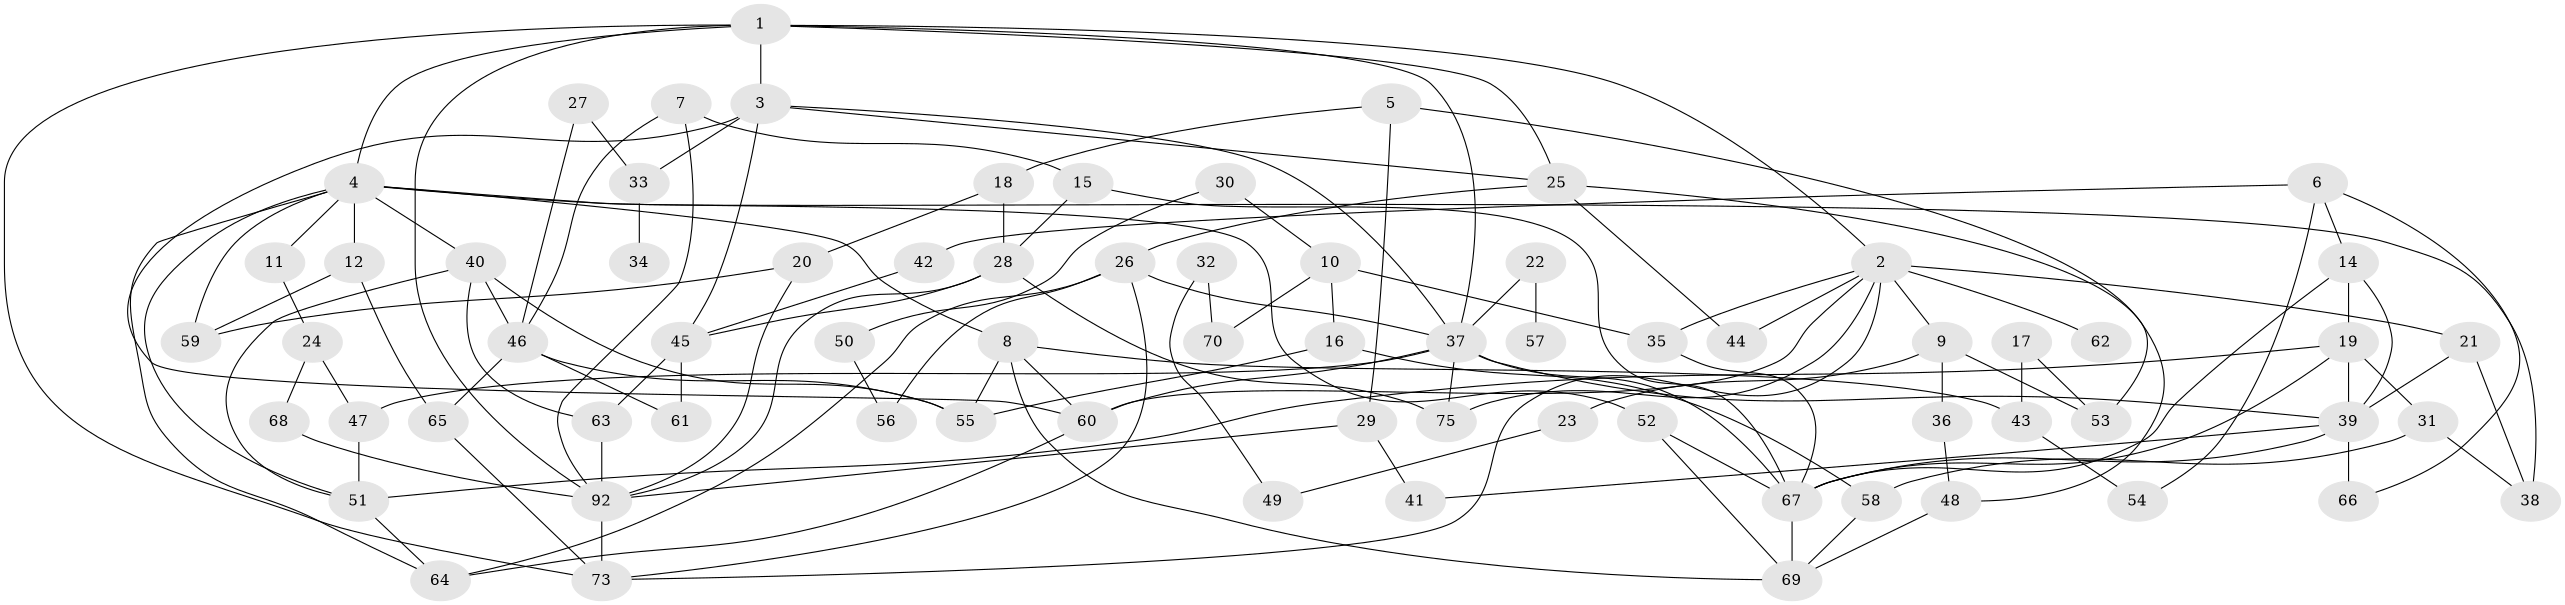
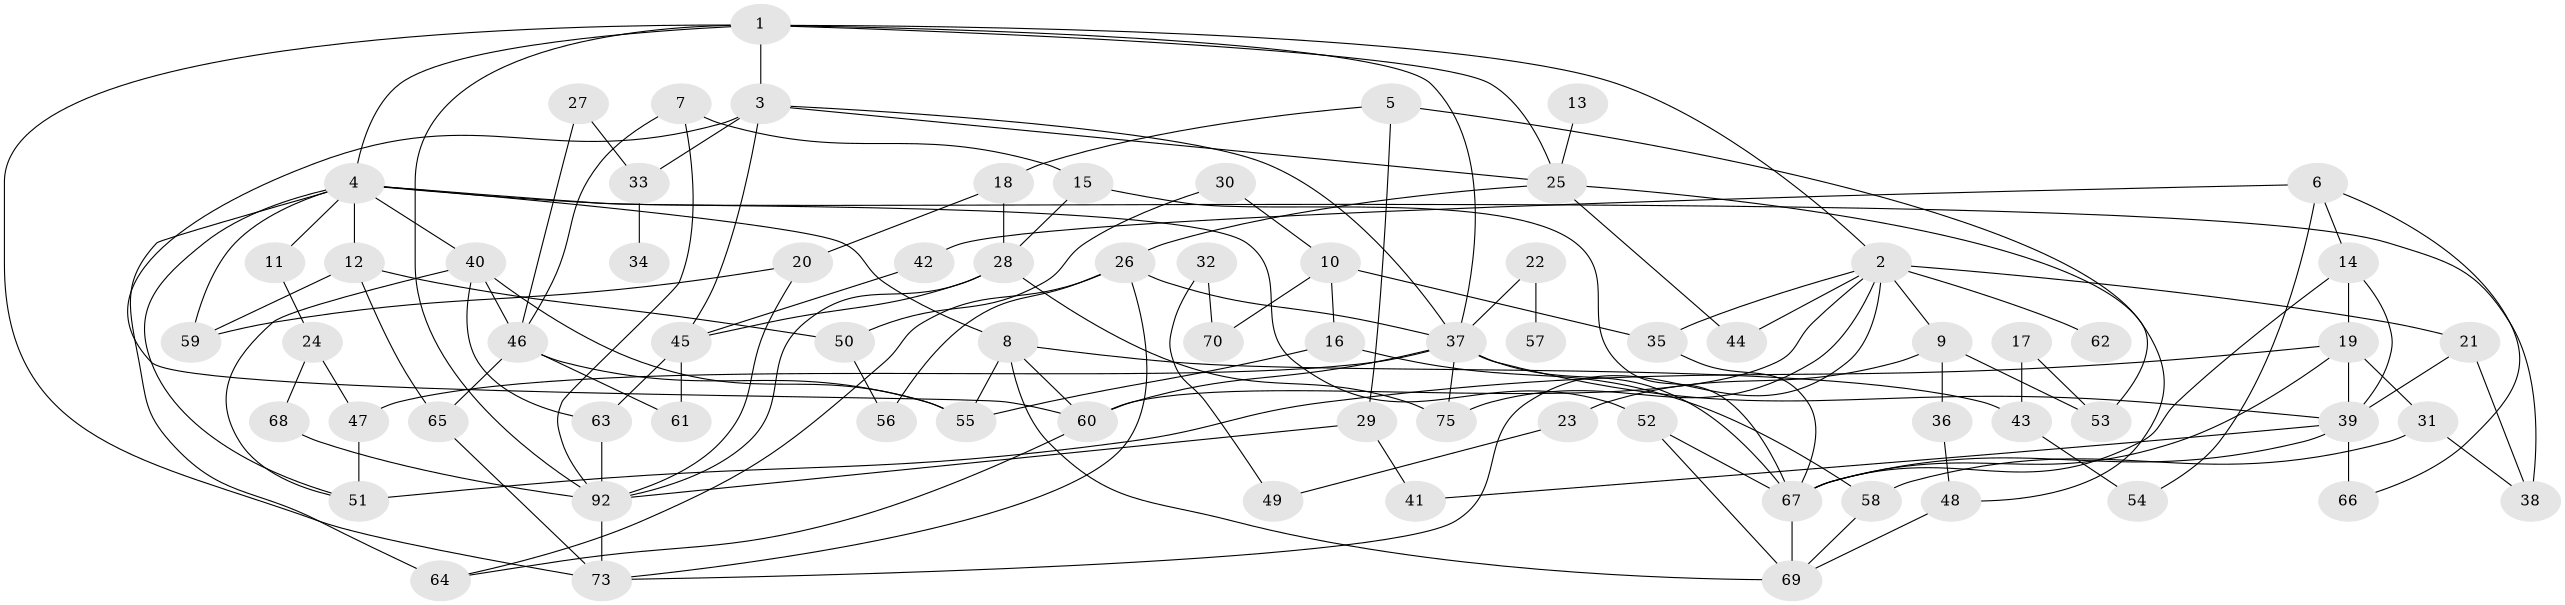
node "13": added
edge "12" -- "50": added
edge "51" -- "64": removed
